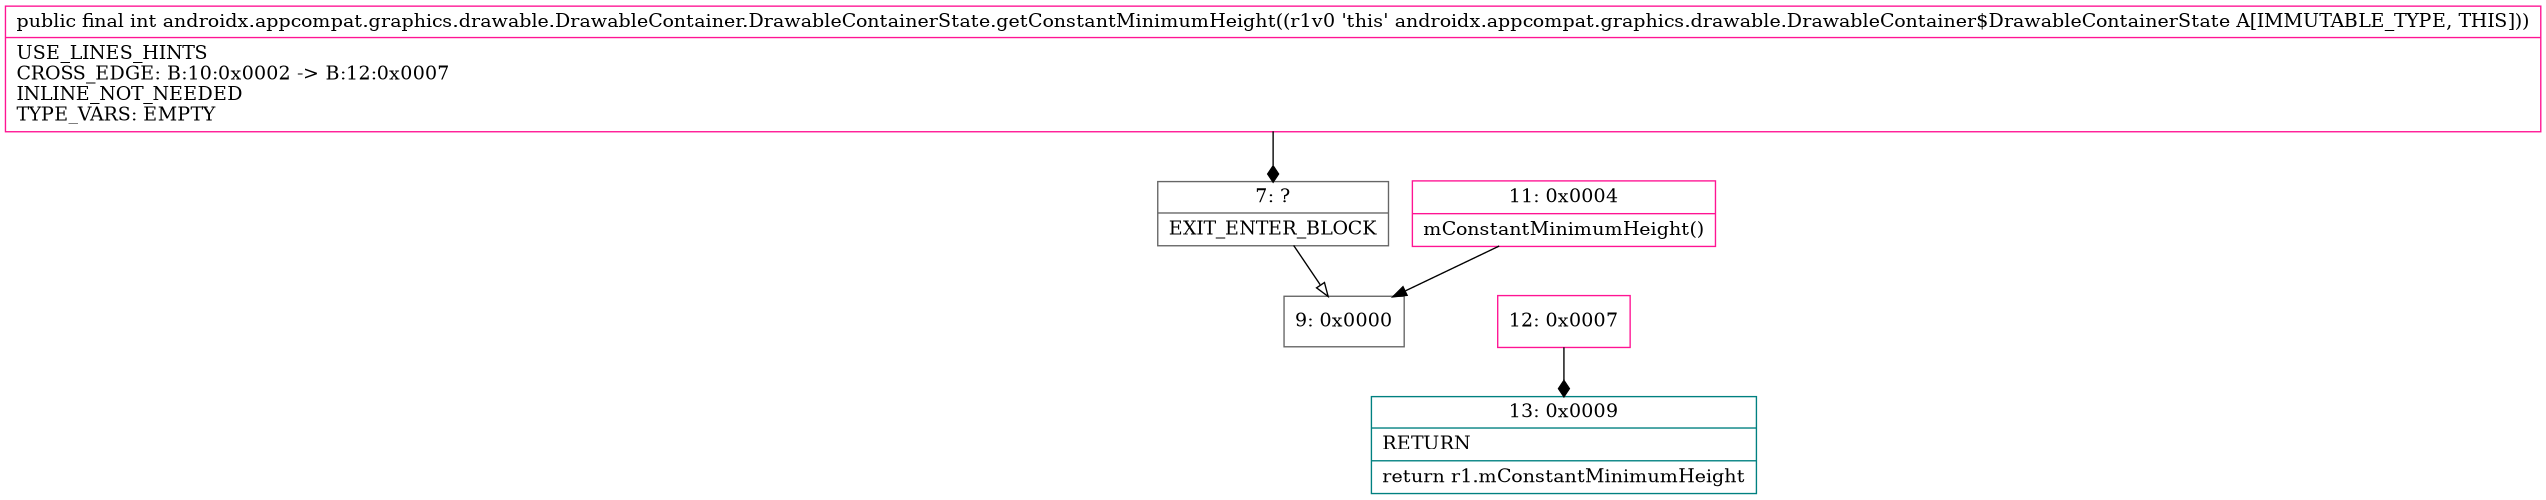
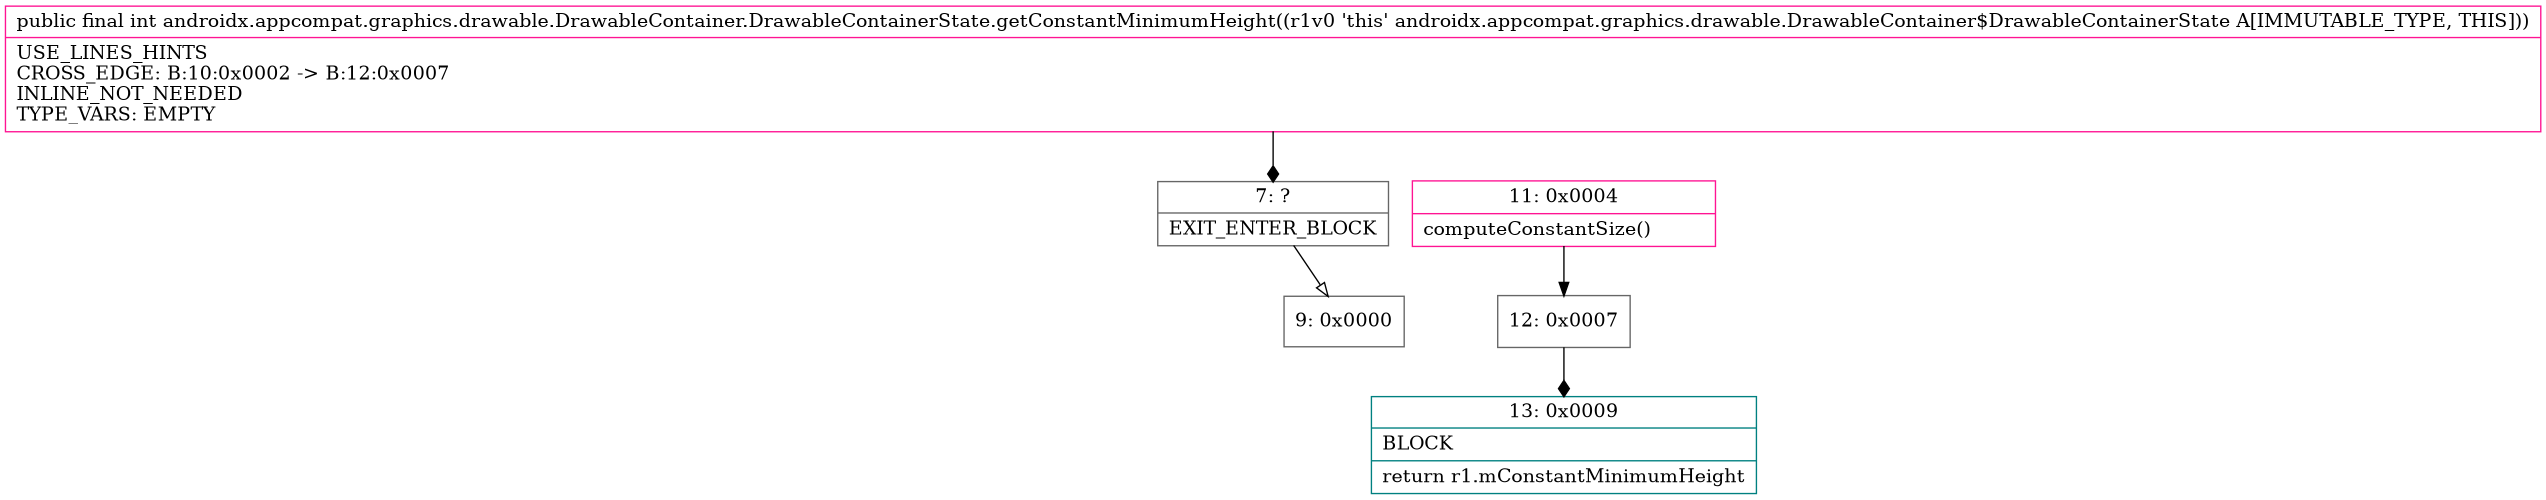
node "11: 0x0004": text "mConstantMinimumHeight()" -> "computeConstantSize()"
edge "11: 0x0004" -> "9: 0x0000": now "11: 0x0004" -> "12: 0x0007"
node "12: 0x0007": color deeppink -> gray40
node "13: 0x0009": text "RETURN" -> "BLOCK"
